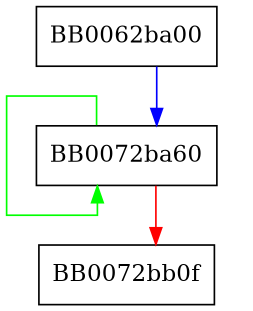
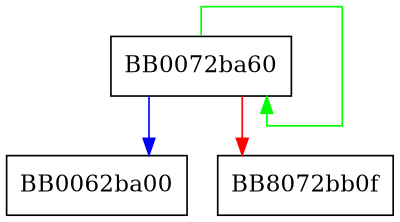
edge "BB0062ba00" -> "BB0072ba60": reversed
node "BB0072bb0f": label "BB0072bb0f" -> "BB8072bb0f"
